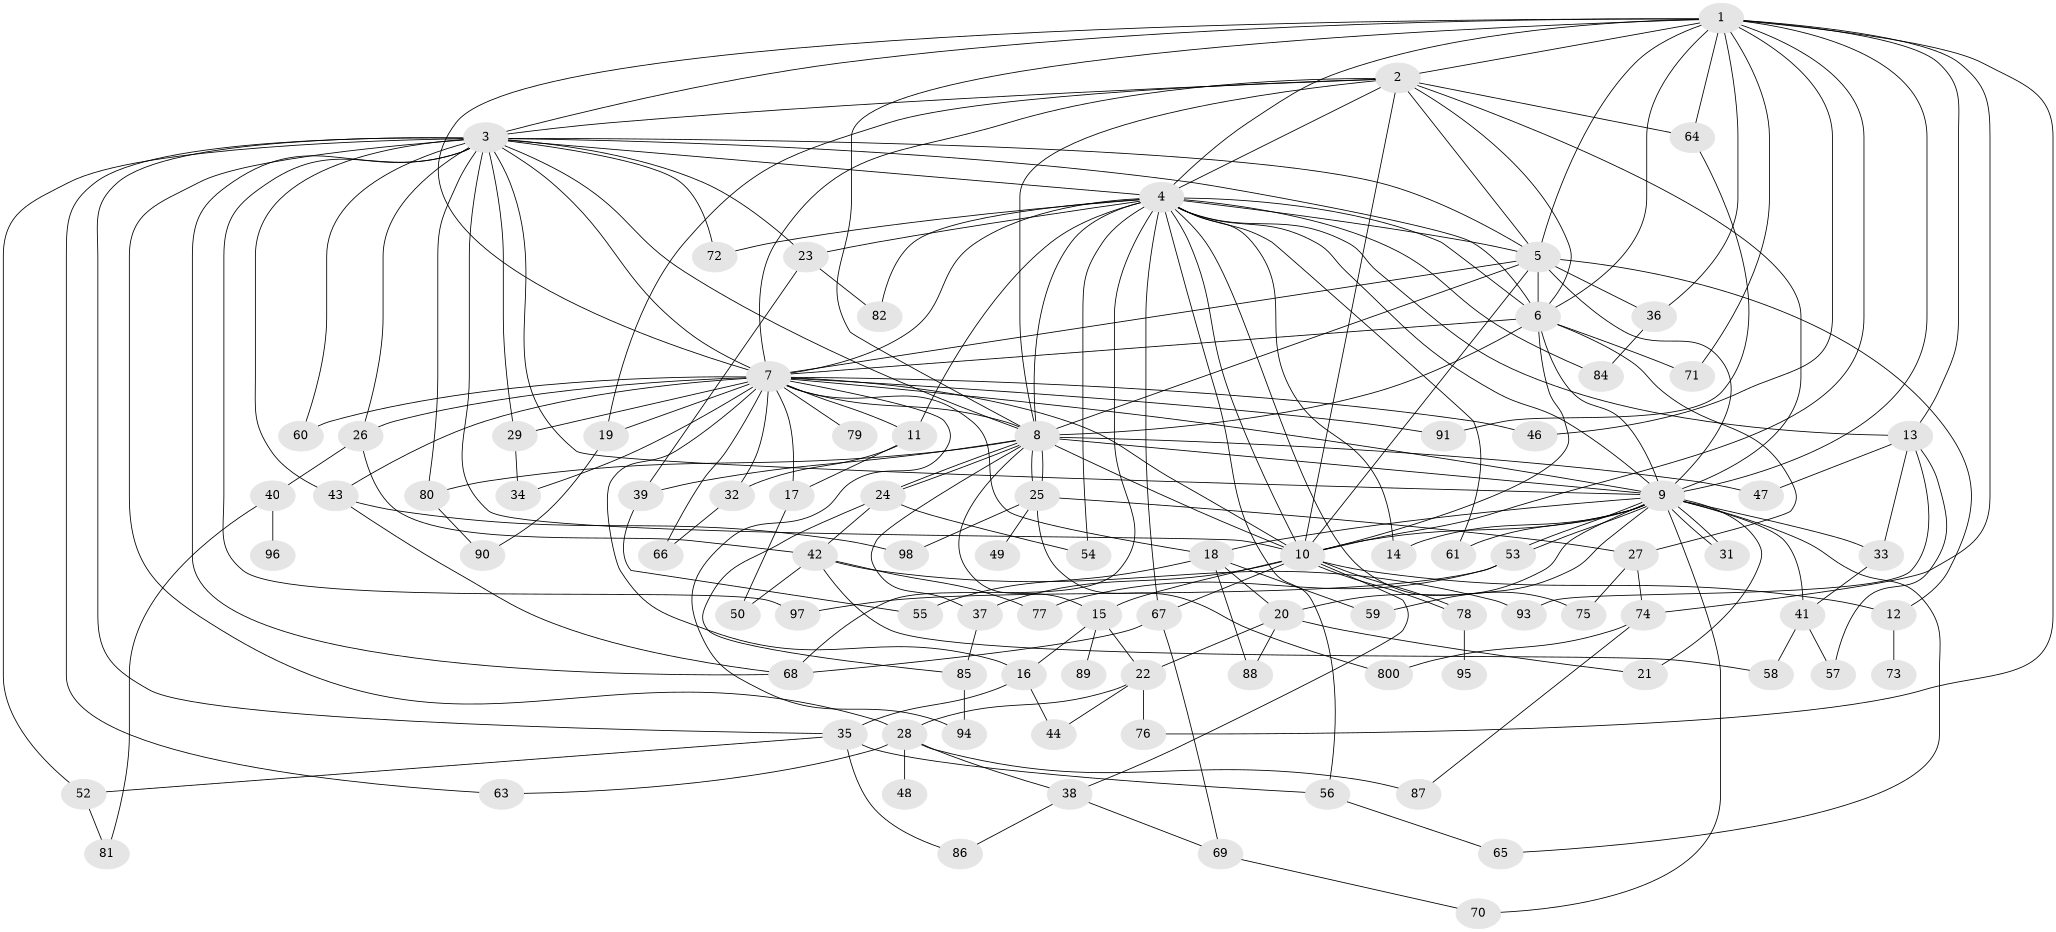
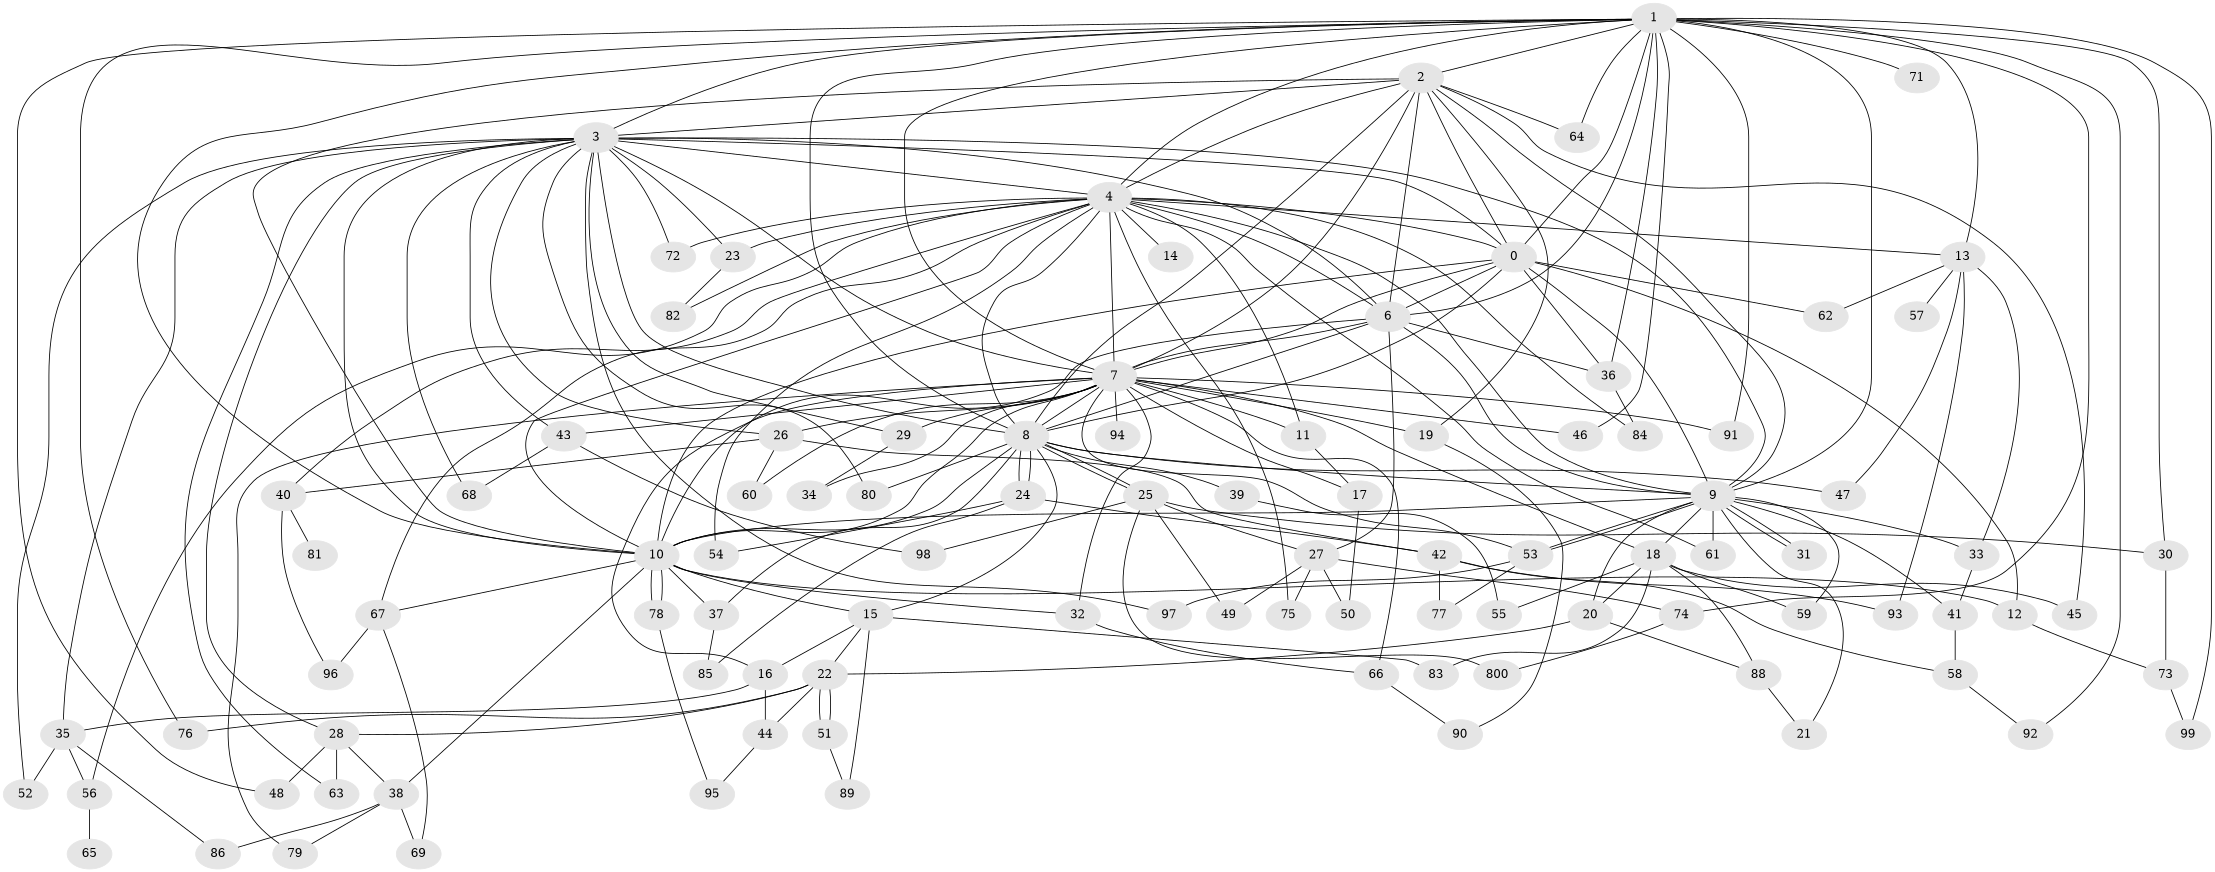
edge "1" -- "48": added
edge "3" -- "60": now "26" -- "60"
node "5": label "5" -> "0"
node "62": added
edge "6" -- "71": now "6" -- "36"
edge "23" -- "39": removed
edge "64" -- "91": now "1" -- "91"
edge "7" -- "9": now "7" -- "53"
edge "11" -- "32": now "10" -- "32"
edge "80" -- "90": now "66" -- "90"
edge "9" -- "14": removed
node "30": added
edge "4" -- "68": now "4" -- "40"
edge "42" -- "50": now "27" -- "50"
edge "27" -- "49": added
node "45": added
edge "41" -- "57": removed
edge "20" -- "21": now "88" -- "21"
edge "67" -- "68": now "67" -- "96"
node "83": added
edge "85" -- "94": removed
node "51": added
node "92": added
node "99": added
edge "9" -- "65": removed
edge "44" -- "95": added
node "87": removed
edge "52" -- "81": removed
edge "38" -- "79": added
node "70": removed
